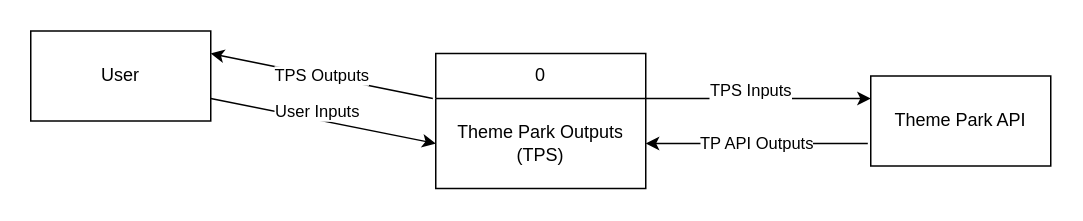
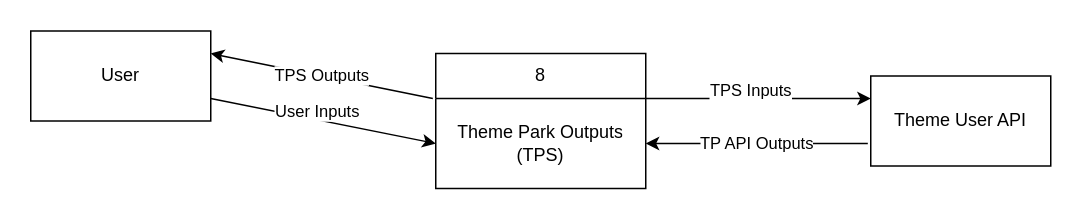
node "0": label "0" -> "8"
node "Theme Park API": label "Theme Park API" -> "Theme User API"
